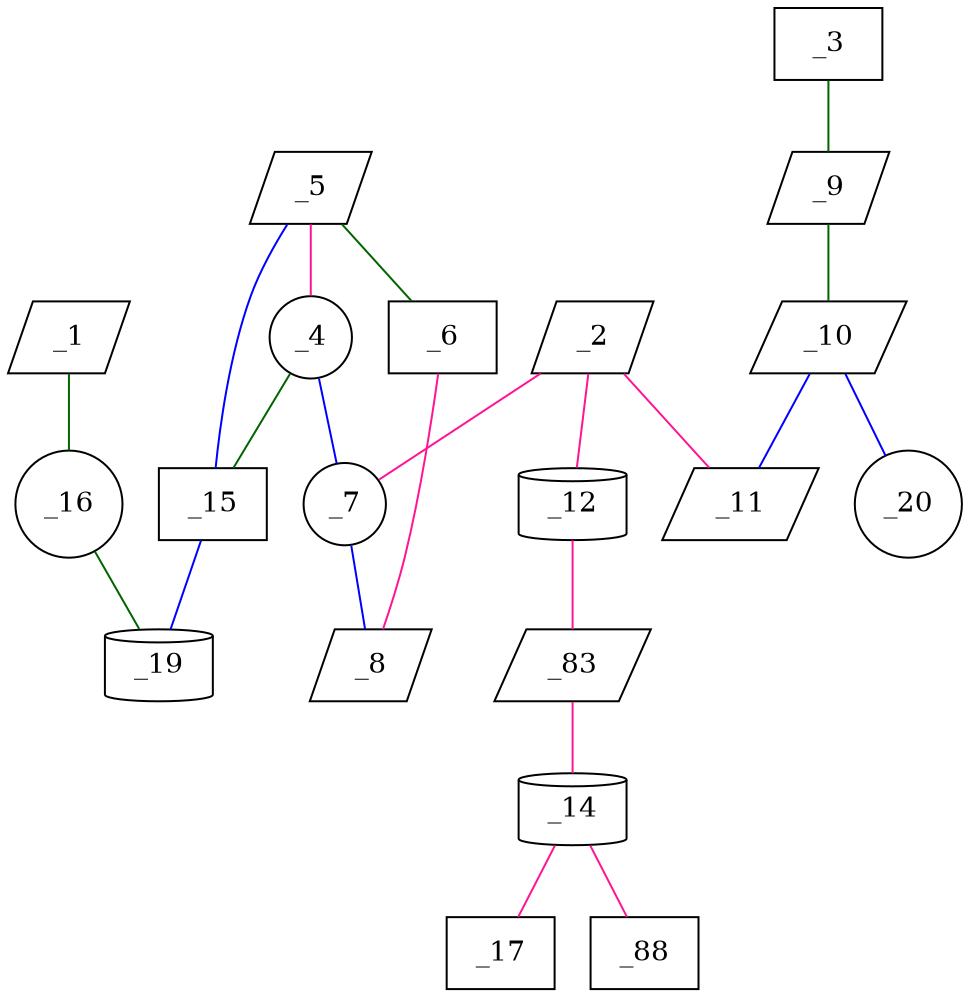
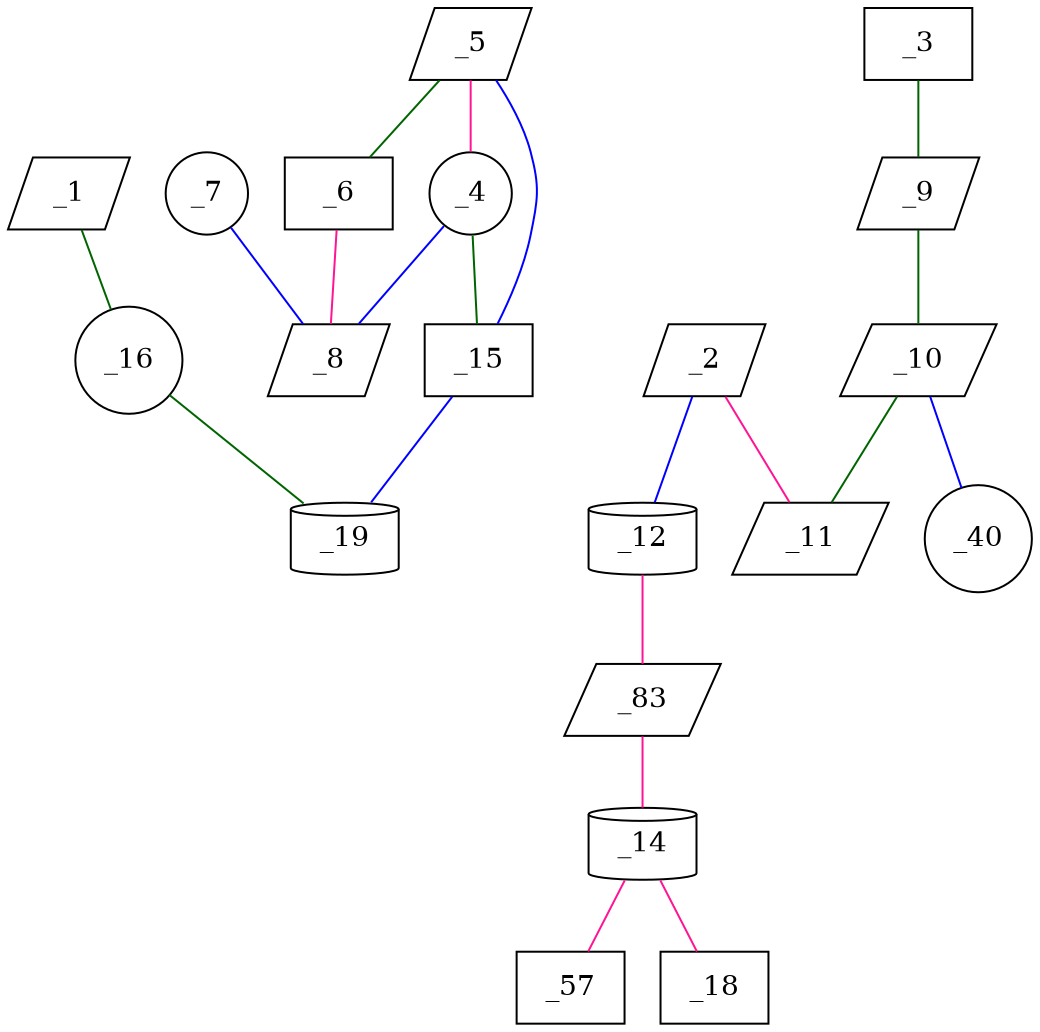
edge "_4" -- "_7": now "_4" -- "_8"
edge "_2" -- "_12": color deeppink -> blue
edge "_10" -- "_11": color blue -> darkgreen
edge "_2" -- "_7": removed
node "_20": label "_20" -> "_40"
node "_17": label "_17" -> "_57"
node "_88": label "_88" -> "_18"
